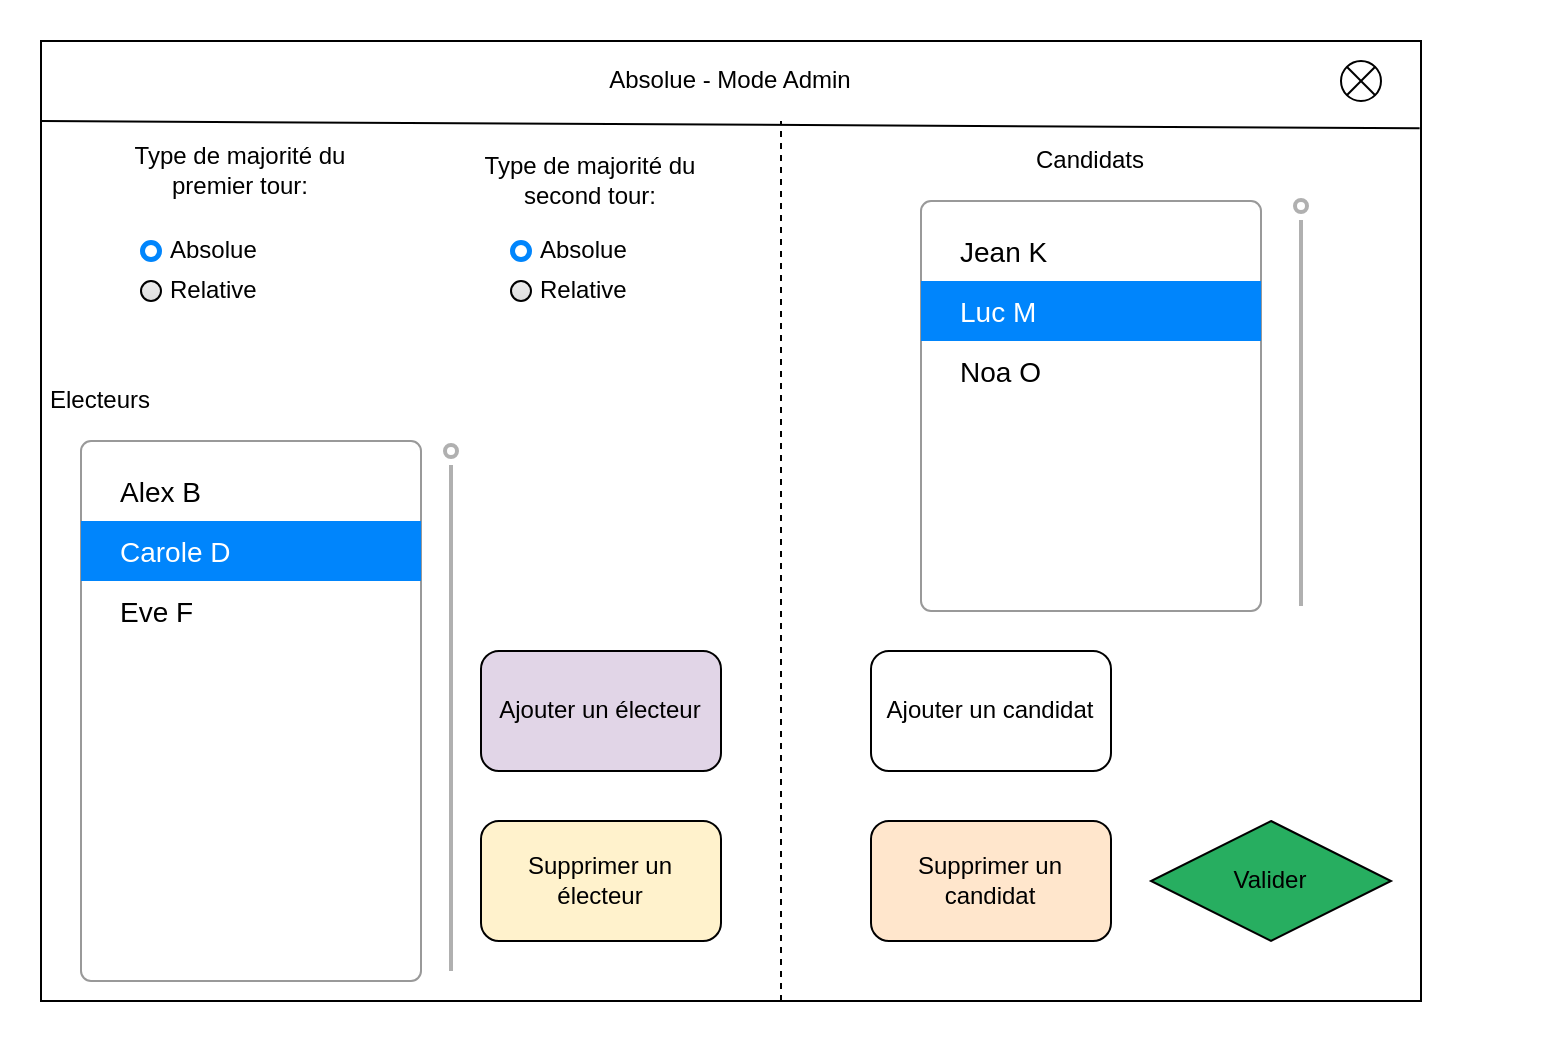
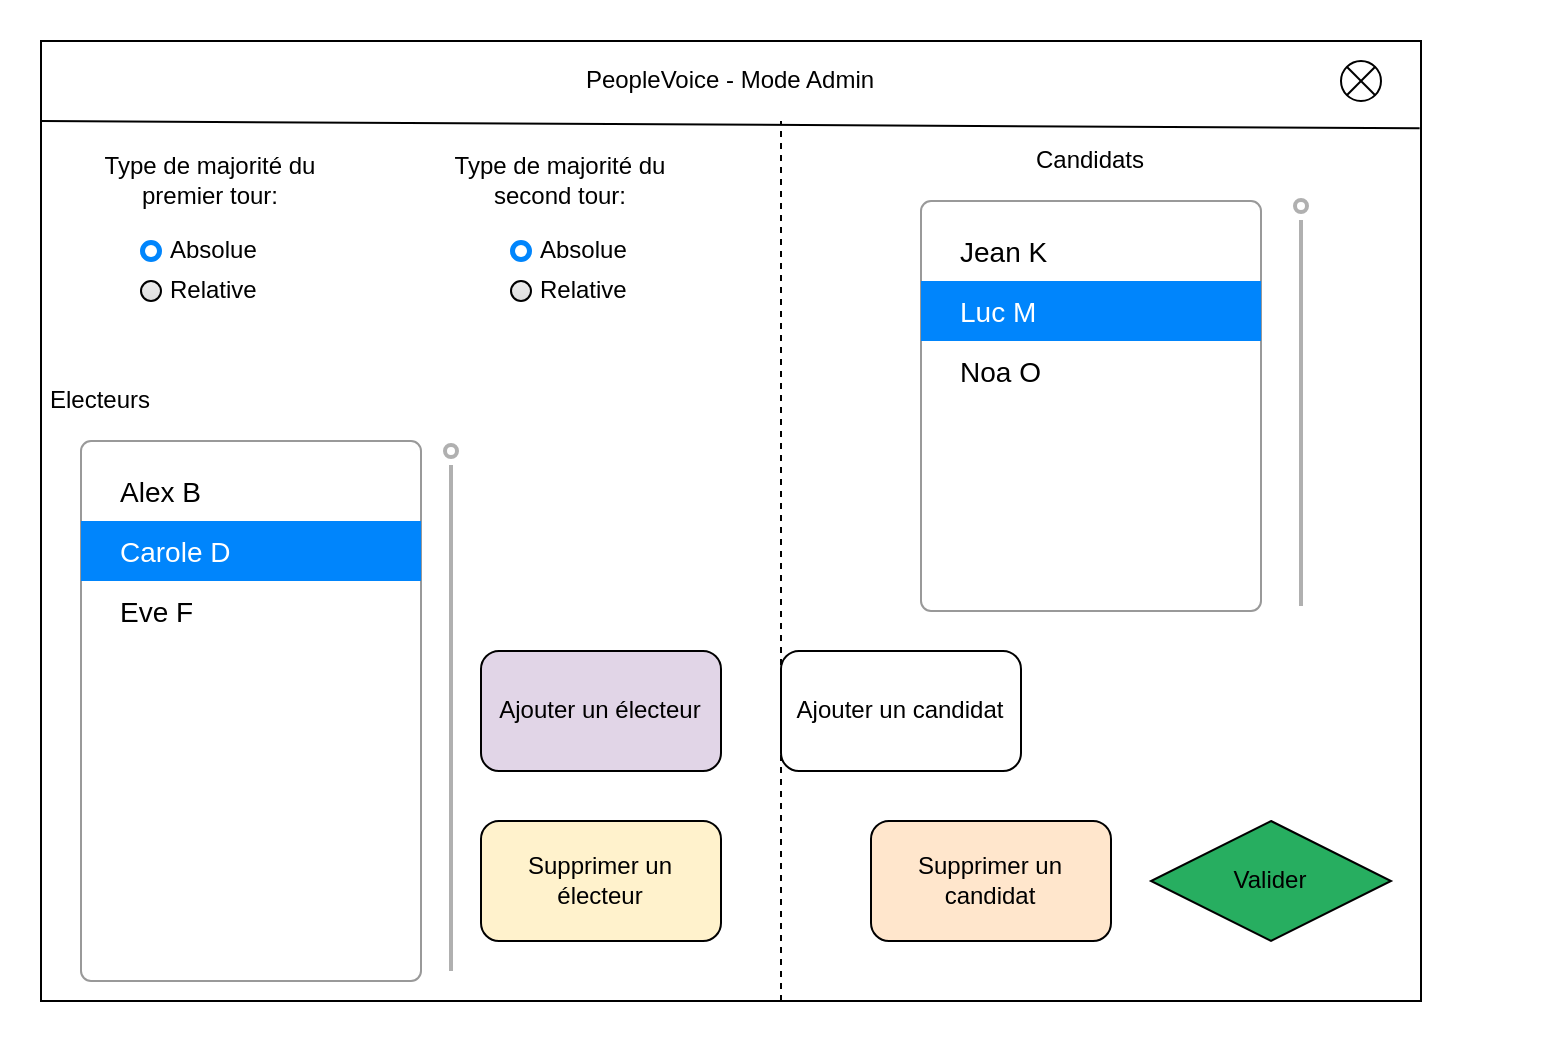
node "Absolue - Mode Admin": label "Absolue - Mode Admin" -> "PeopleVoice - Mode Admin"
node "Type de majorité du premier tour:": moved (241, 171) -> (211, 181)
node "Type de majorité du second tour:": moved (591, 181) -> (561, 181)
node "Ajouter un candidat": moved (991, 711) -> (901, 711)
